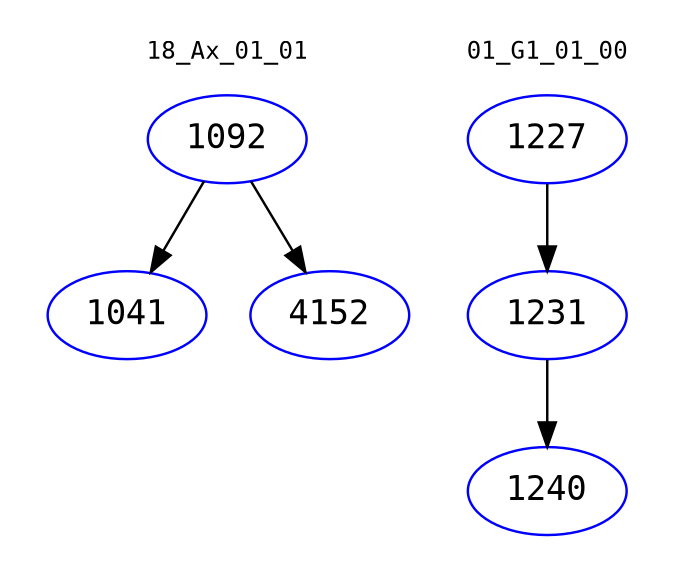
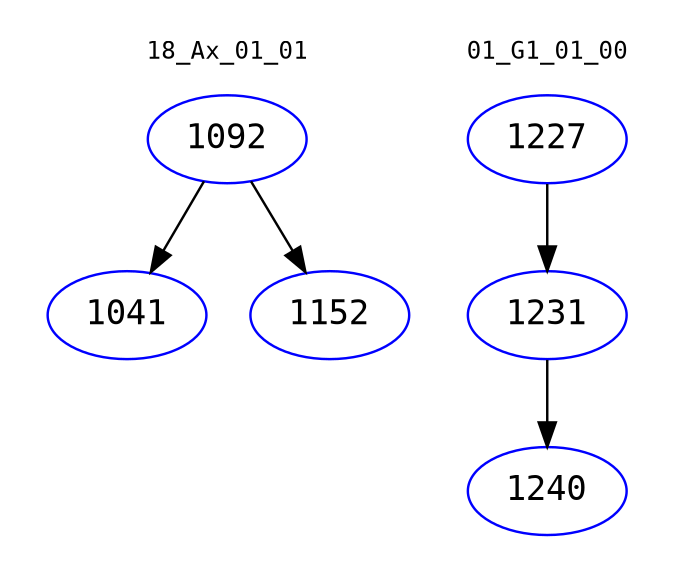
node "4152": label "4152" -> "1152"
